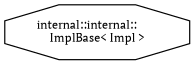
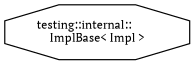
node "internal::internal:: ImplBase< Impl >": label "internal::internal:: ImplBase< Impl >" -> "testing::internal:: ImplBase< Impl >"
